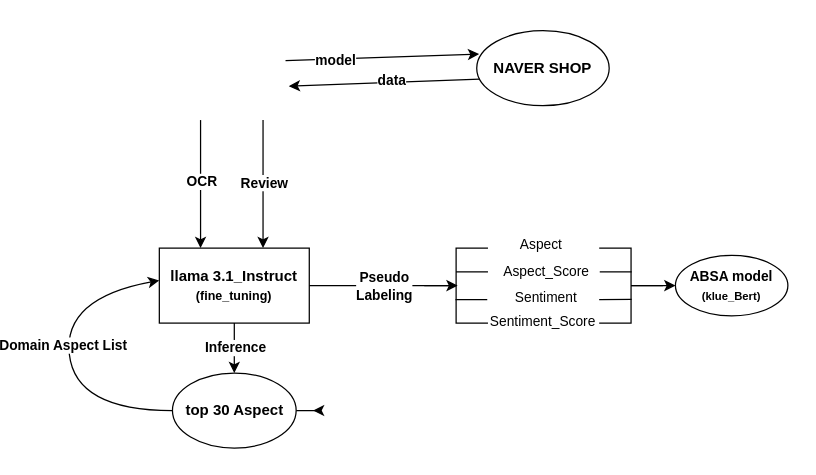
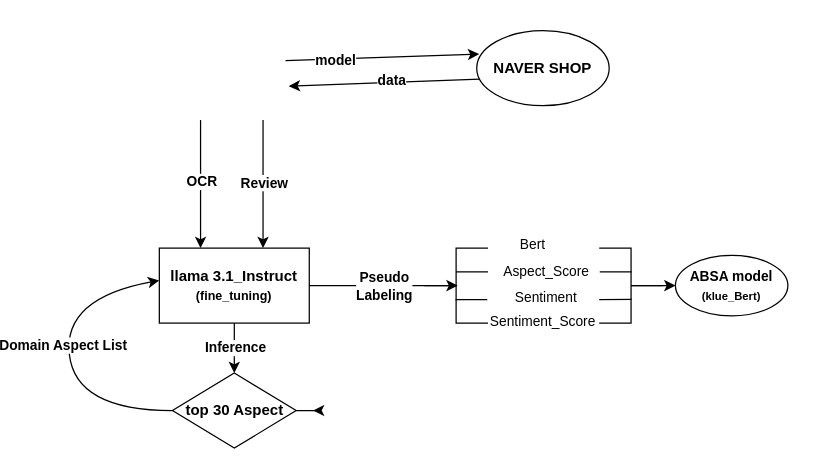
node "Aspect": label "Aspect" -> "Bert"
node "top 30 Aspect": shape ellipse -> diamond
